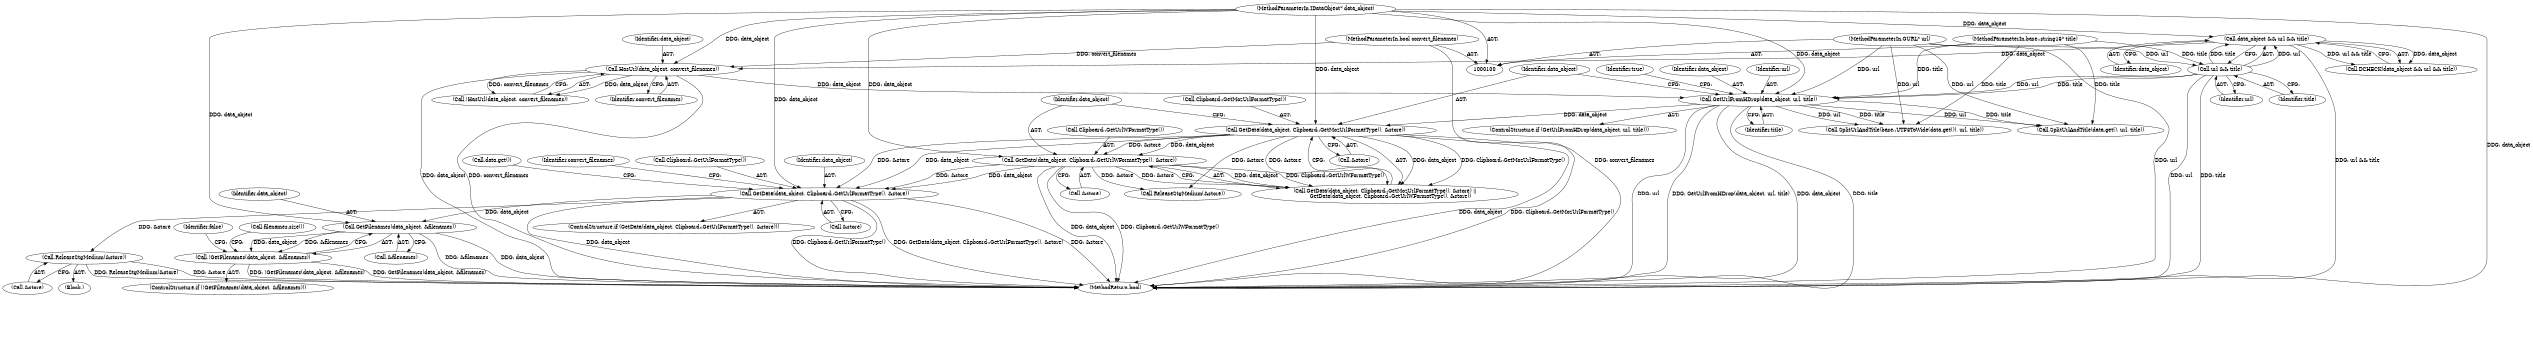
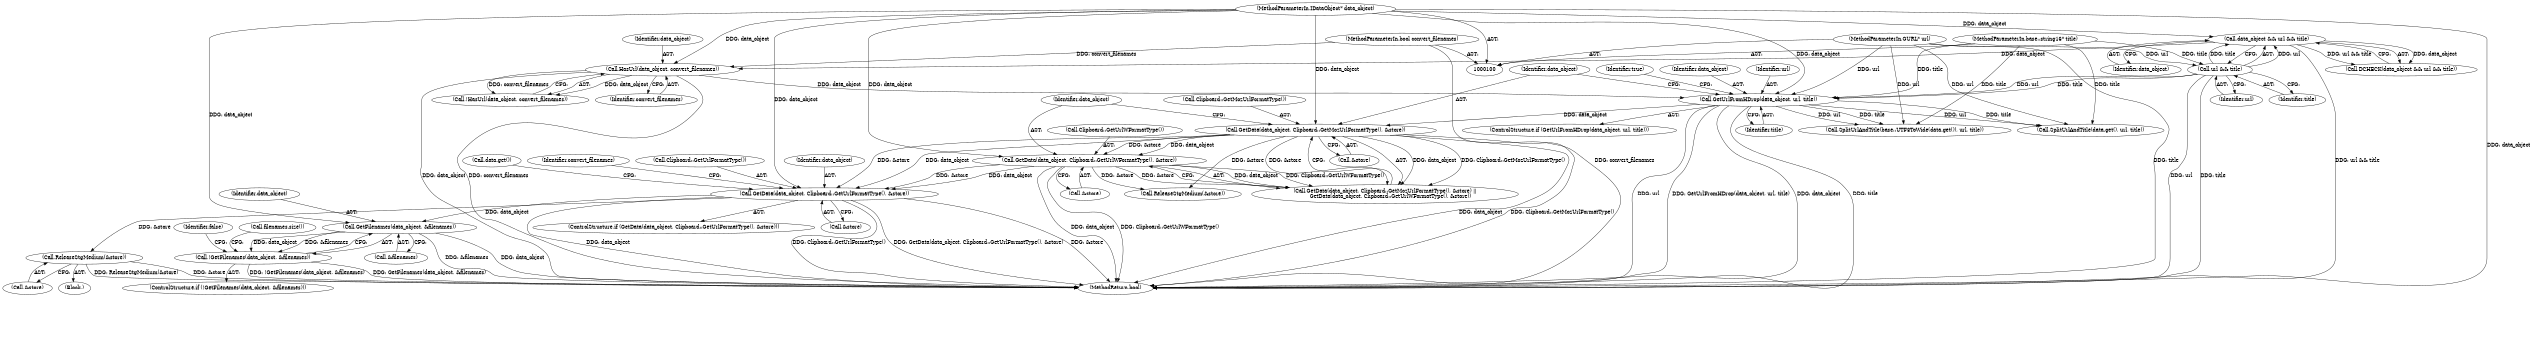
edge "(MethodParameterIn,GURL* url)" -> "(MethodReturn,bool)": label "DDG: url" -> "DDG: title"
